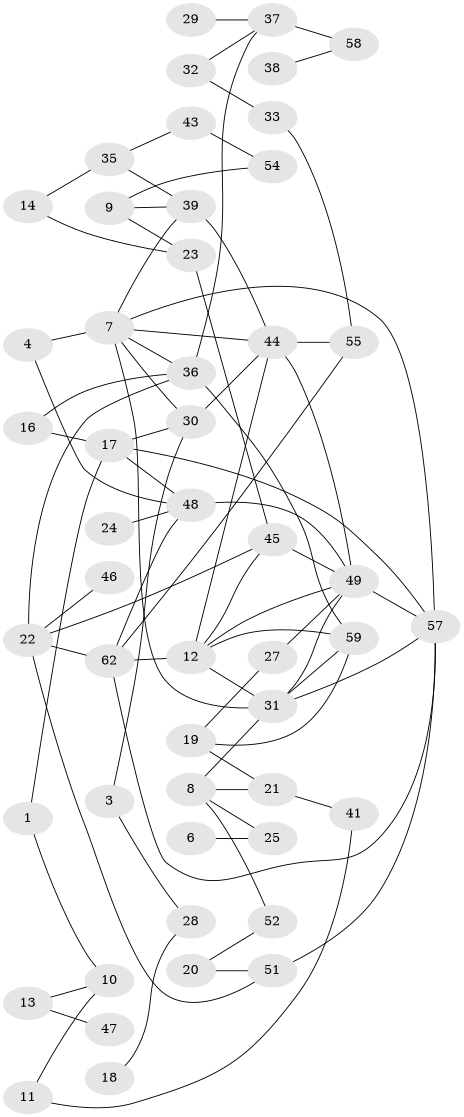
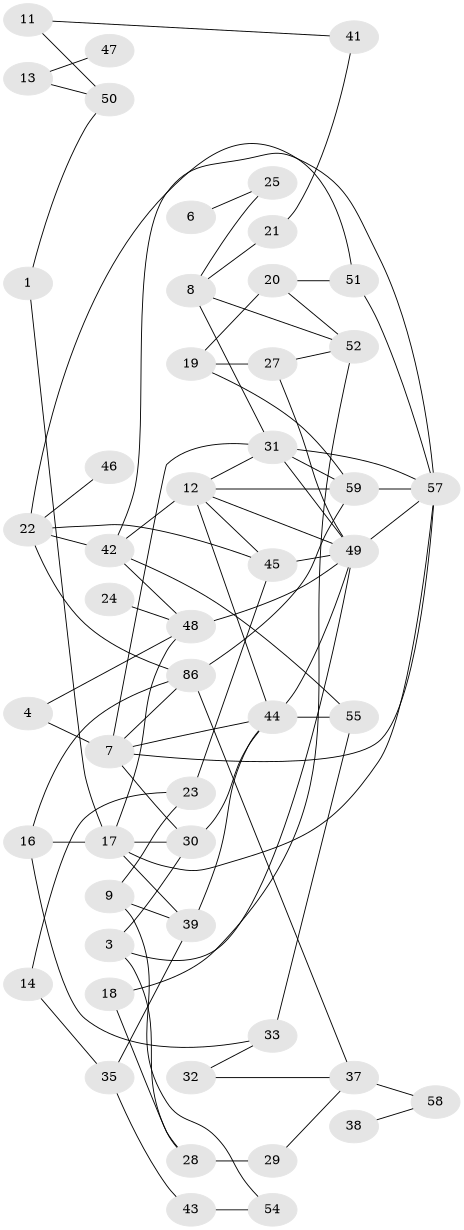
edge "39" -- "7": now "39" -- "17"
edge "52" -- "27": added
node "36": label "36" -> "86"
edge "59" -- "57": added
node "62": label "62" -> "42"
edge "52" -- "18": added
edge "19" -- "21": now "19" -- "20"
edge "49" -- "3": added
node "10": label "10" -> "50"
edge "16" -- "33": added
edge "28" -- "29": added
